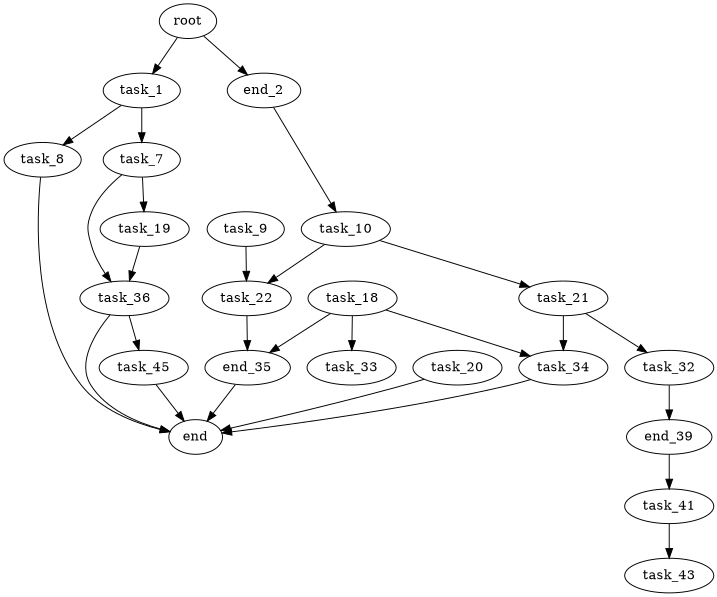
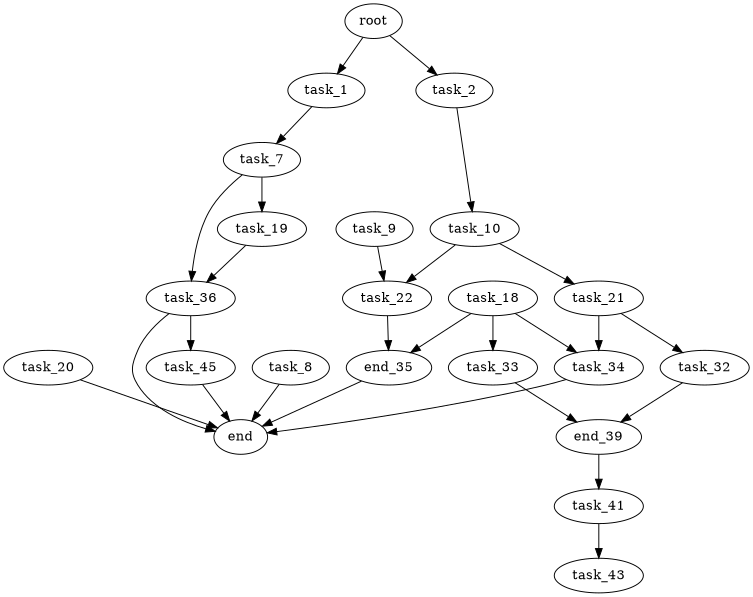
node "end_2": label "end_2" -> "task_2"
edge "task_1" -> "task_8": removed
edge "task_33" -> "end_39": added
